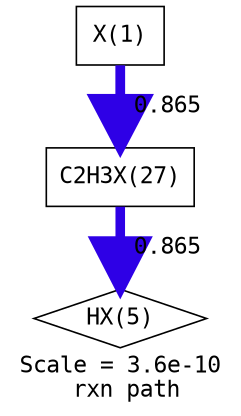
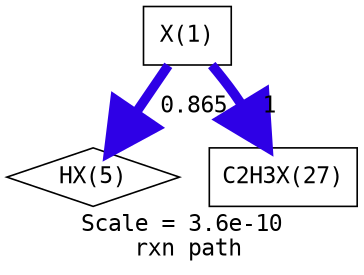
edge "X(1)" -> "C2H3X(27)": label " 0.865" -> " 1"
edge "C2H3X(27)" -> "HX(5)": now "X(1)" -> "HX(5)"
